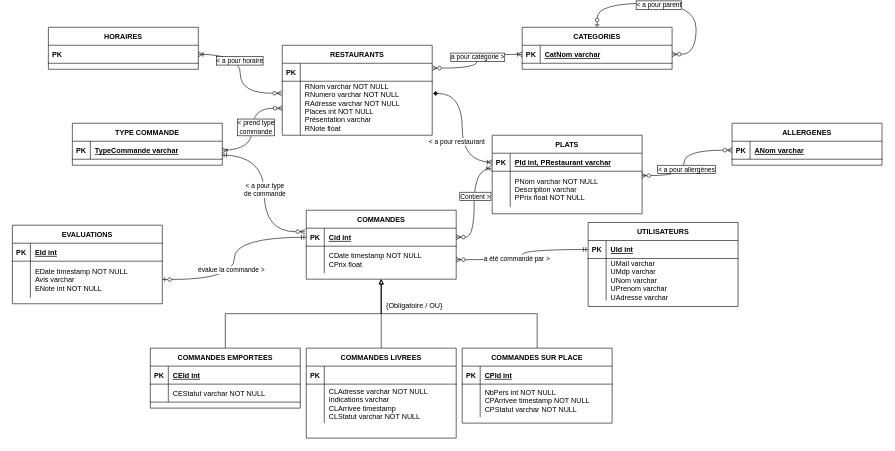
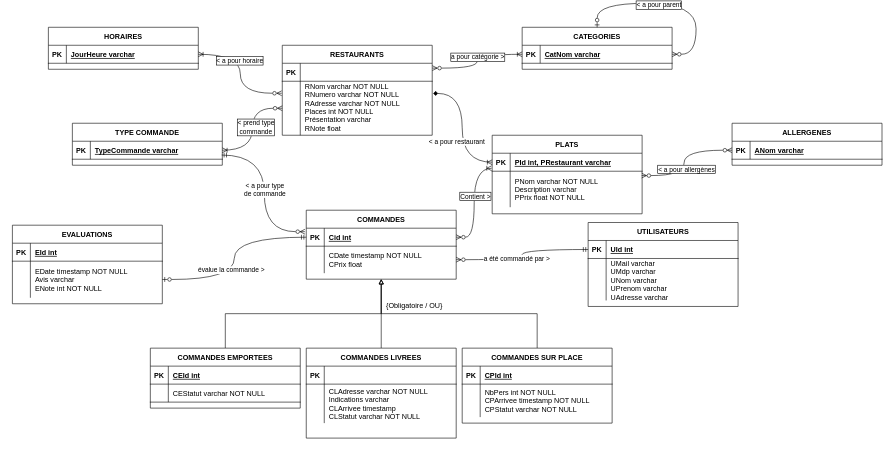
node "JourHeure varchar": added
